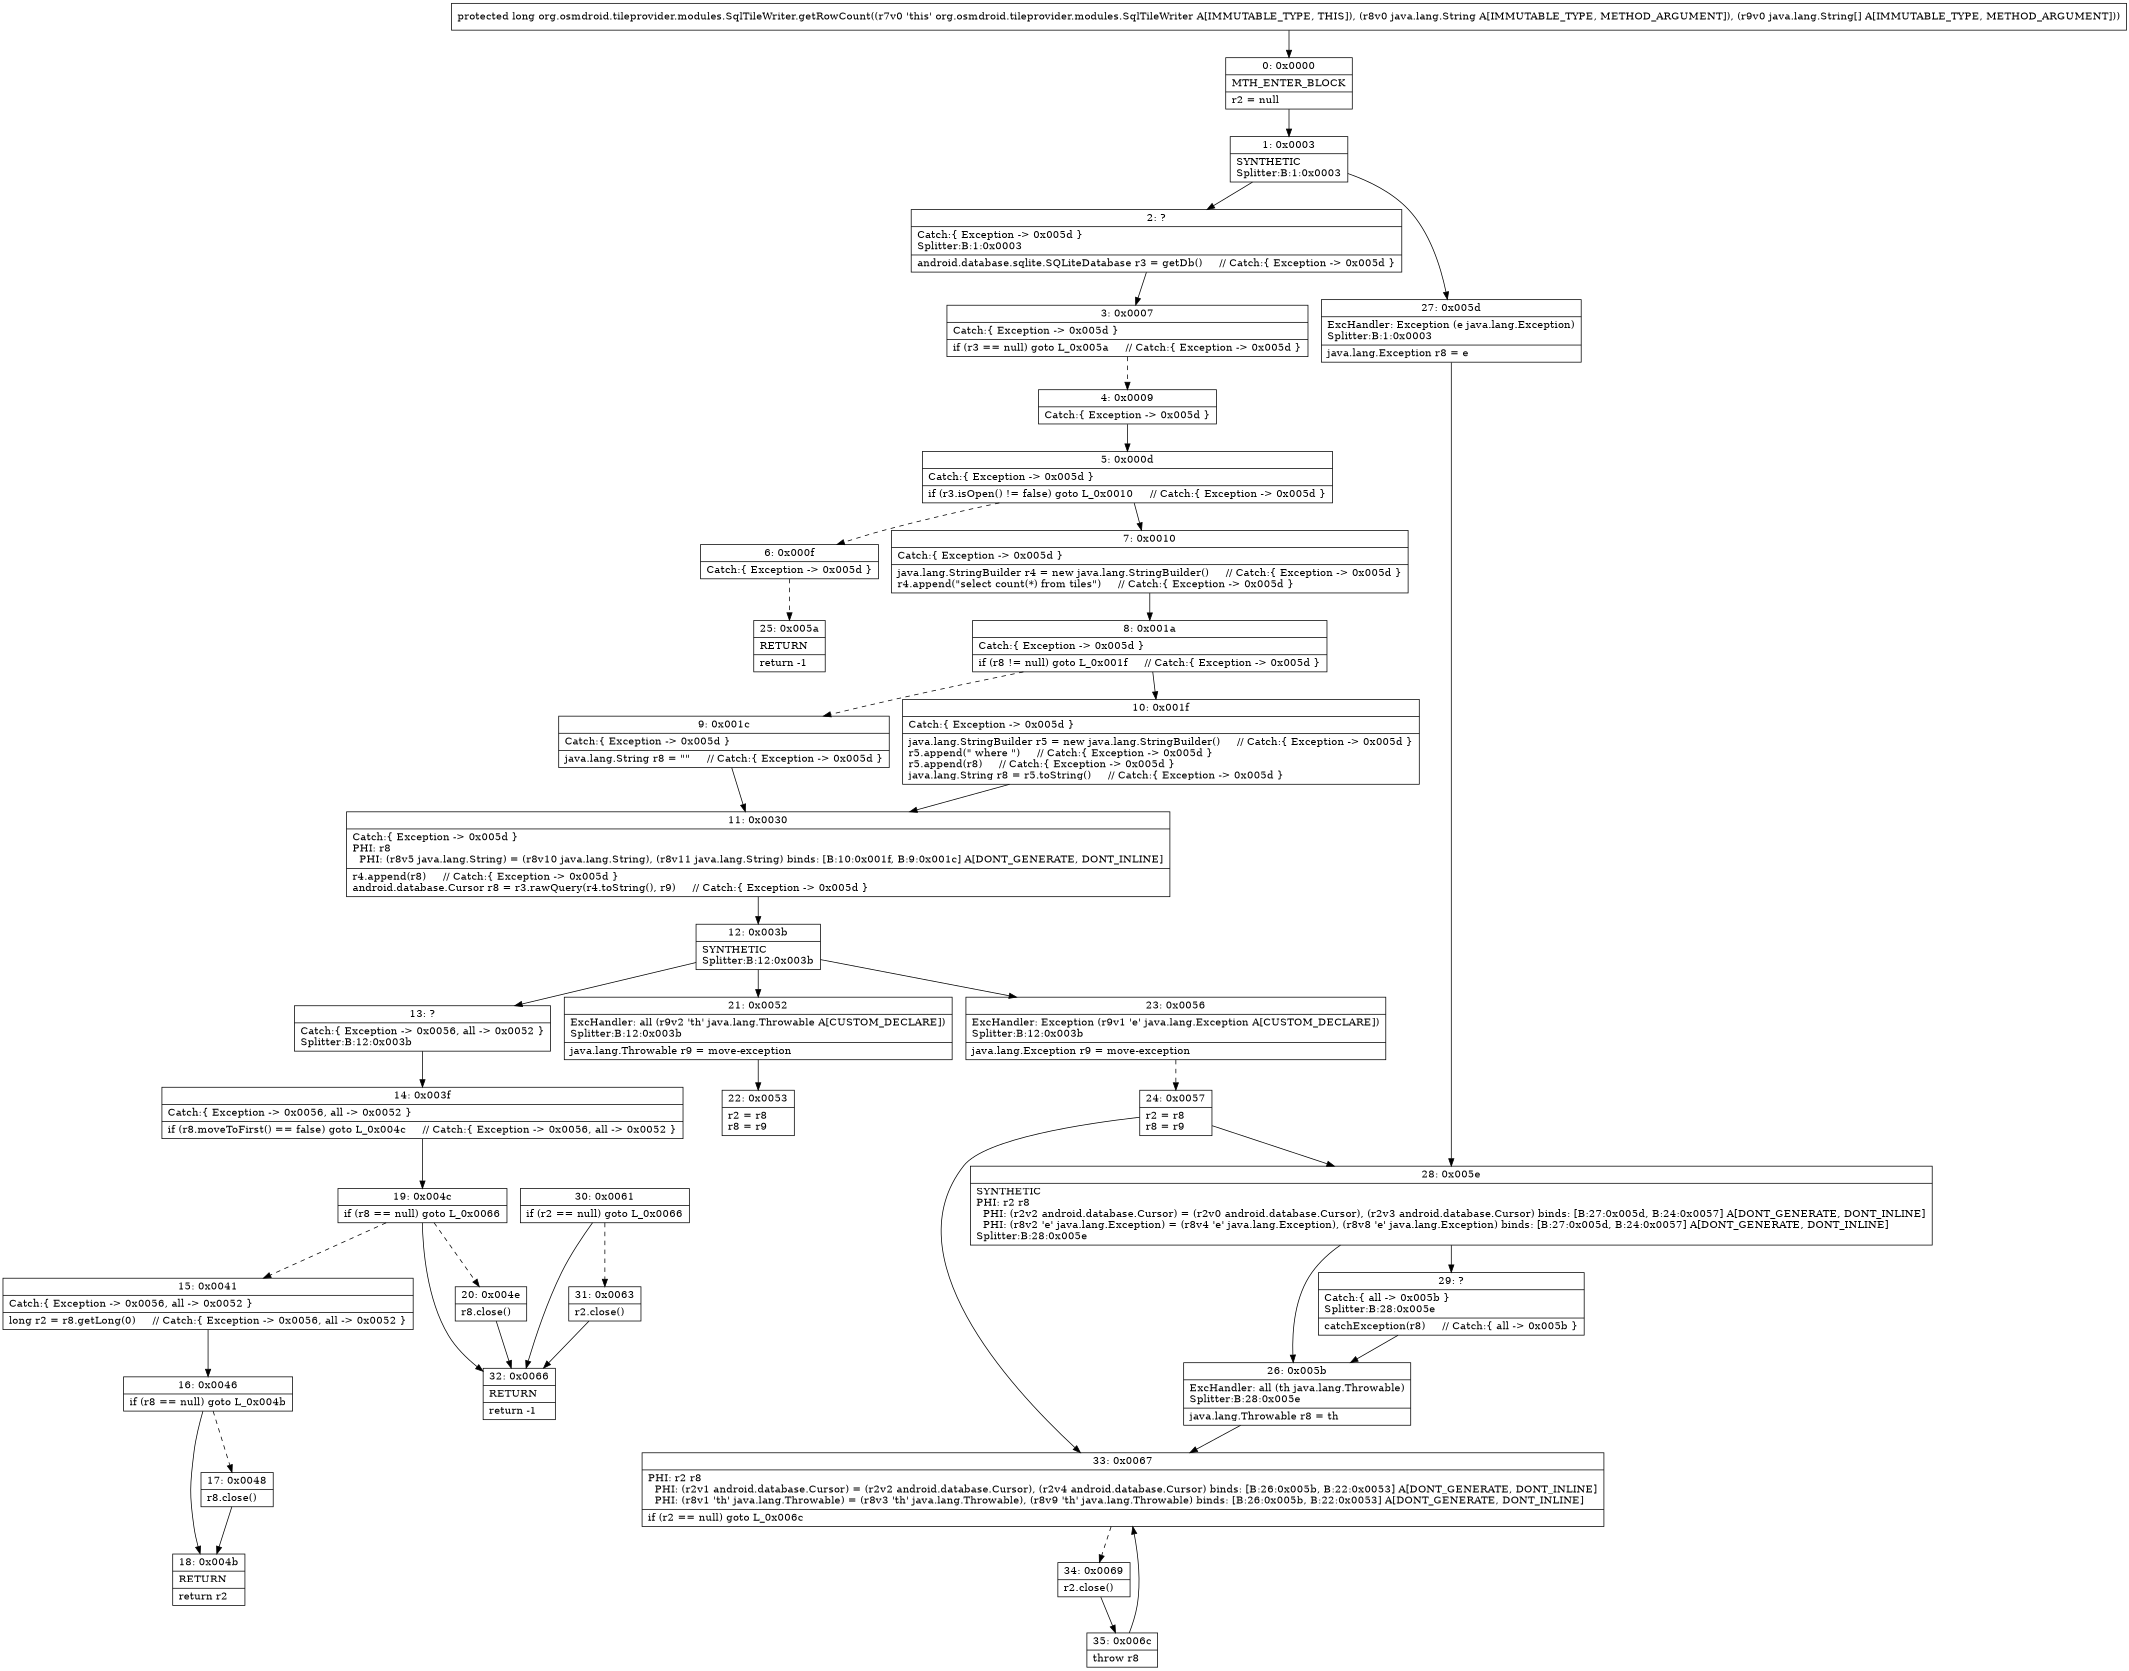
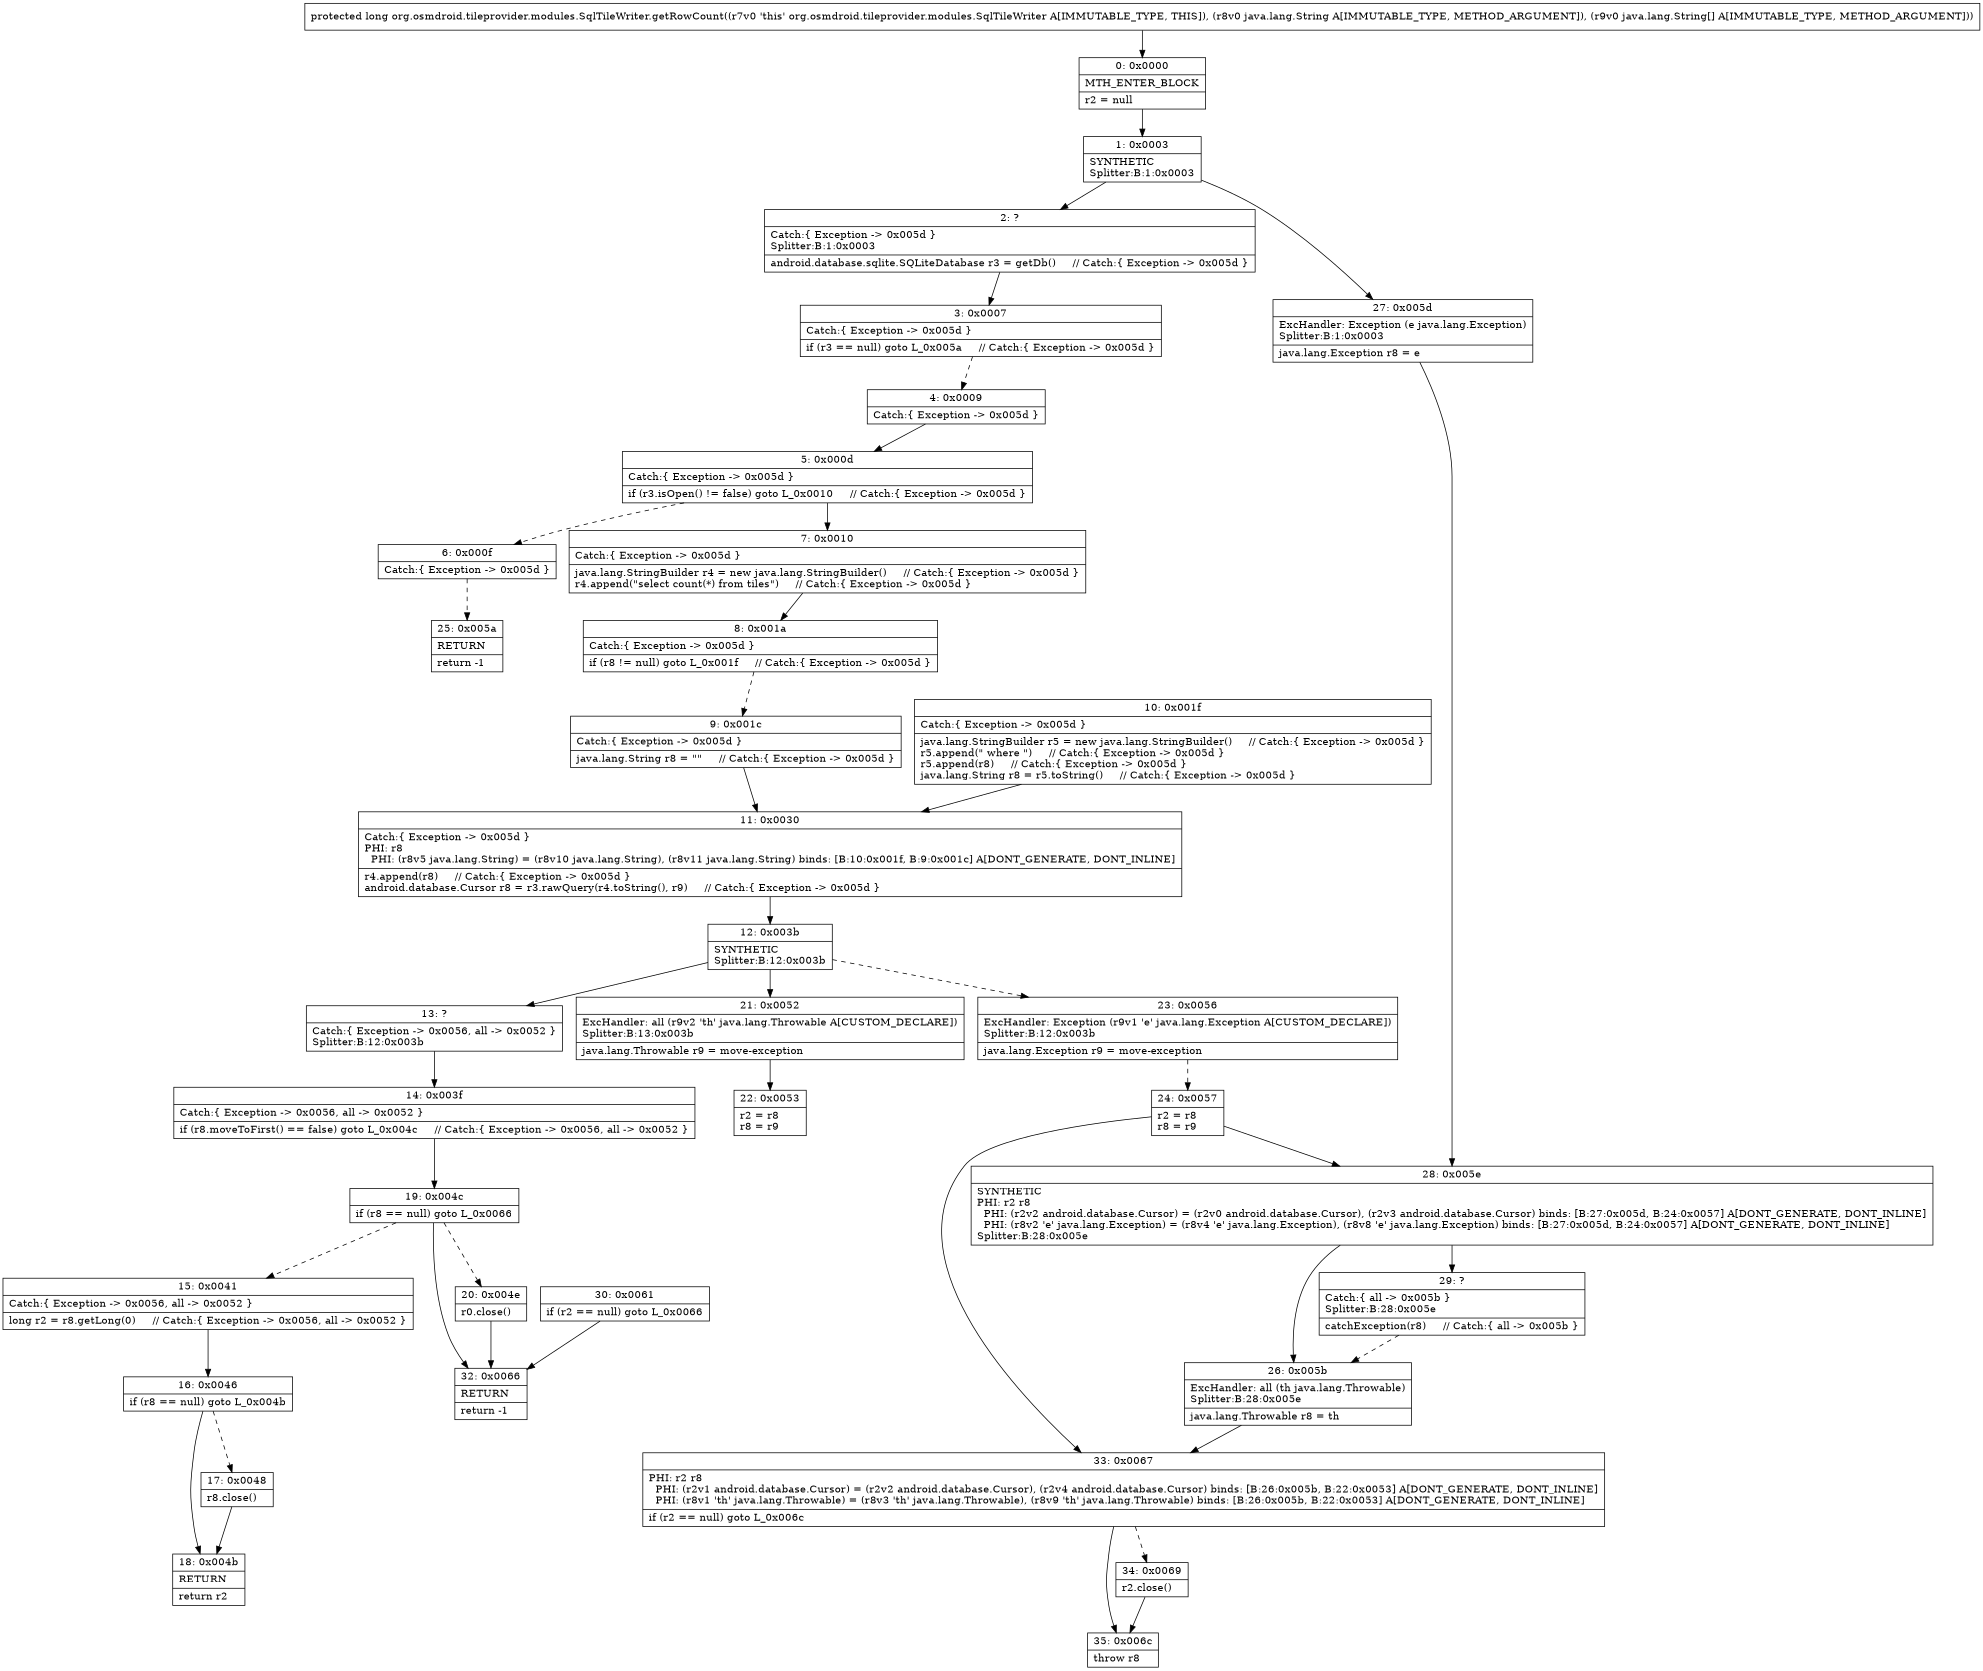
edge "8: 0x001a" -> "10: 0x001f": removed
edge "12: 0x003b" -> "23: 0x0056": style solid -> dashed
node "21: 0x0052": text "Splitter:B:12:0x003b" -> "Splitter:B:13:0x003b"
node "31: 0x0063": removed
node "20: 0x004e": text "r8.close()" -> "r0.close()"
edge "29: ?" -> "26: 0x005b": style solid -> dashed
edge "35: 0x006c" -> "33: 0x0067": reversed
